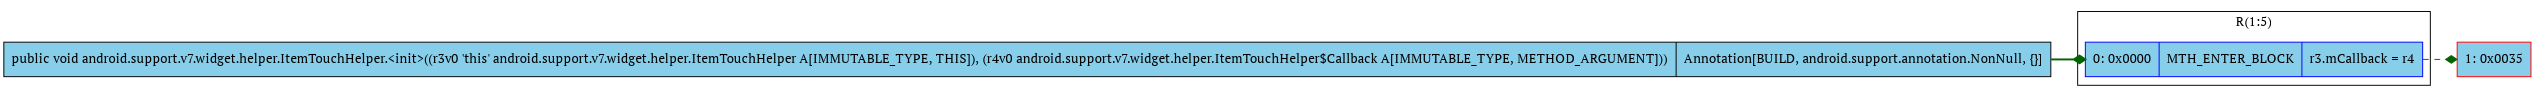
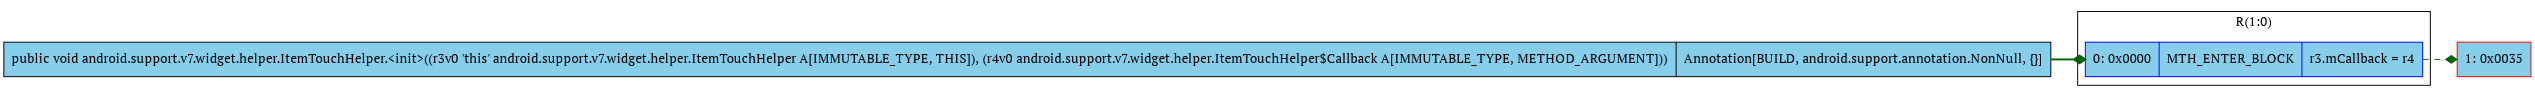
cluster "R(1:5)": label "R(1:5)" -> "R(1:0)"
